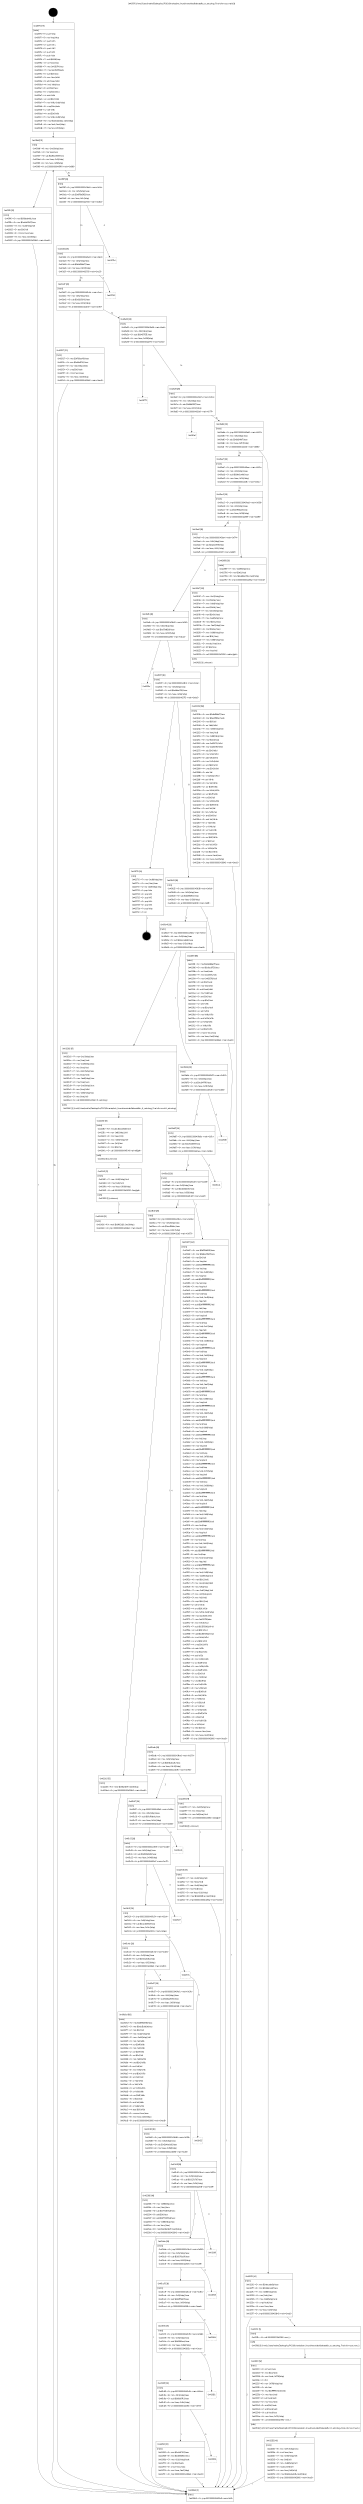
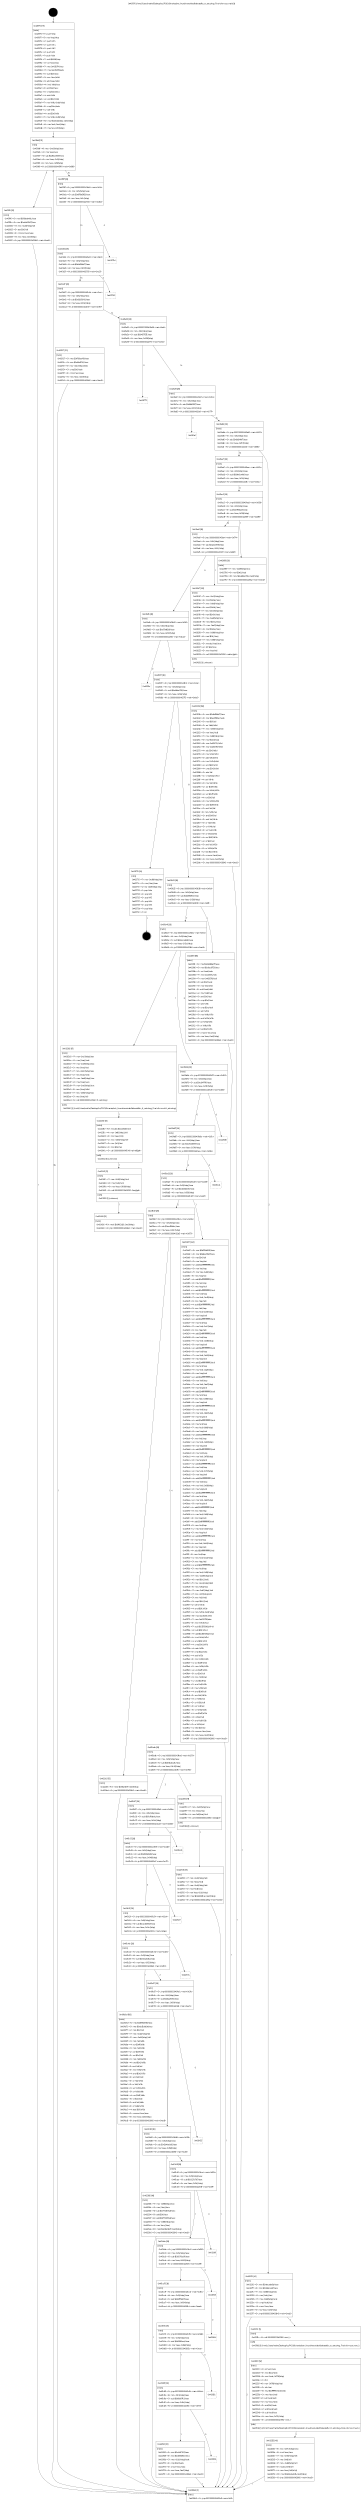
edge "0x402014" -> "0x402435": now "0x401c67 [28]" -> "0x402435"
edge "0x401cd7 [28]" -> "0x40281d": now "0x4026e5" -> "0x40281d"
